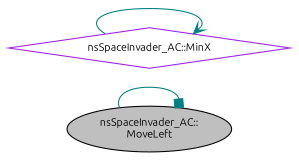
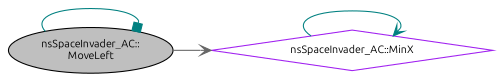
edge "nsSpaceInvader_AC:: MoveLeft" -> "nsSpaceInvader_AC::MinX": added
